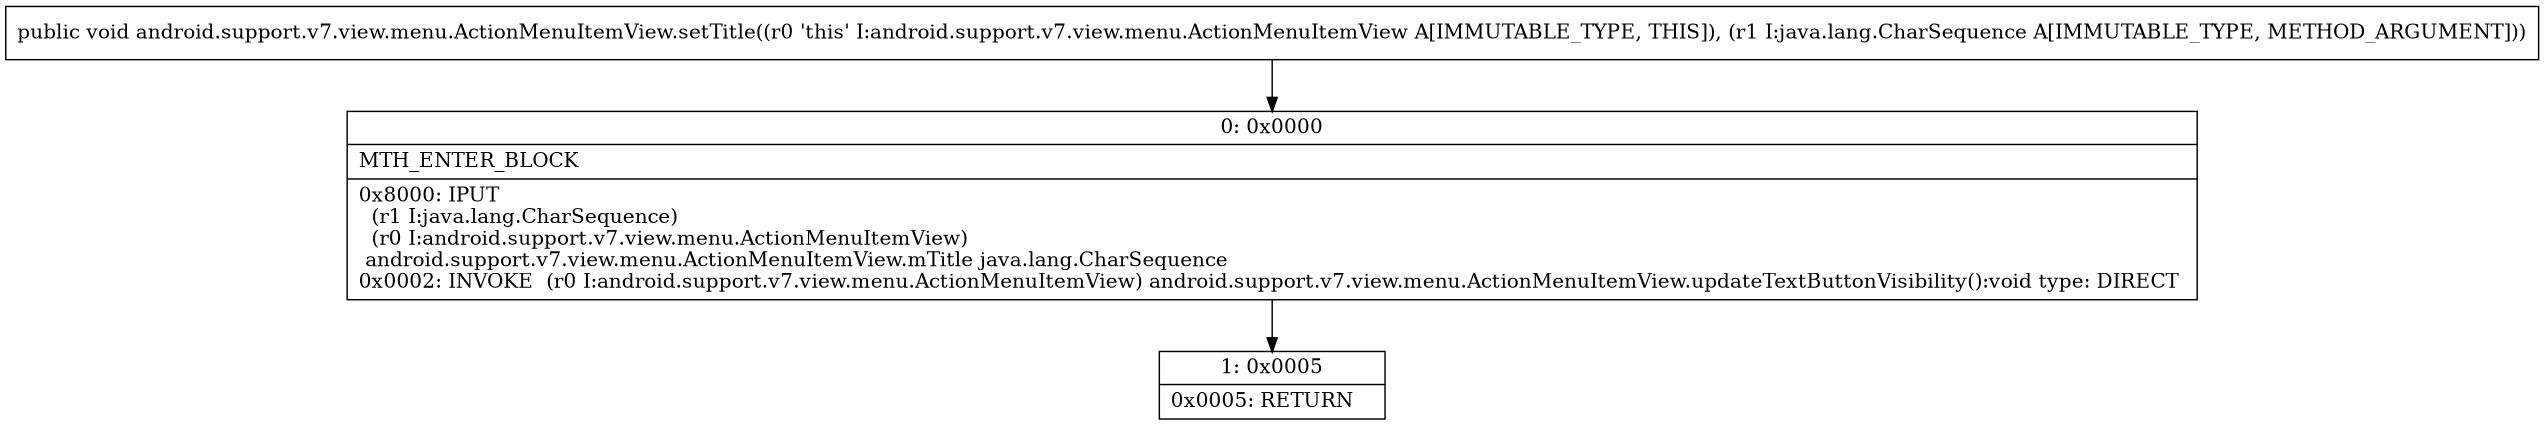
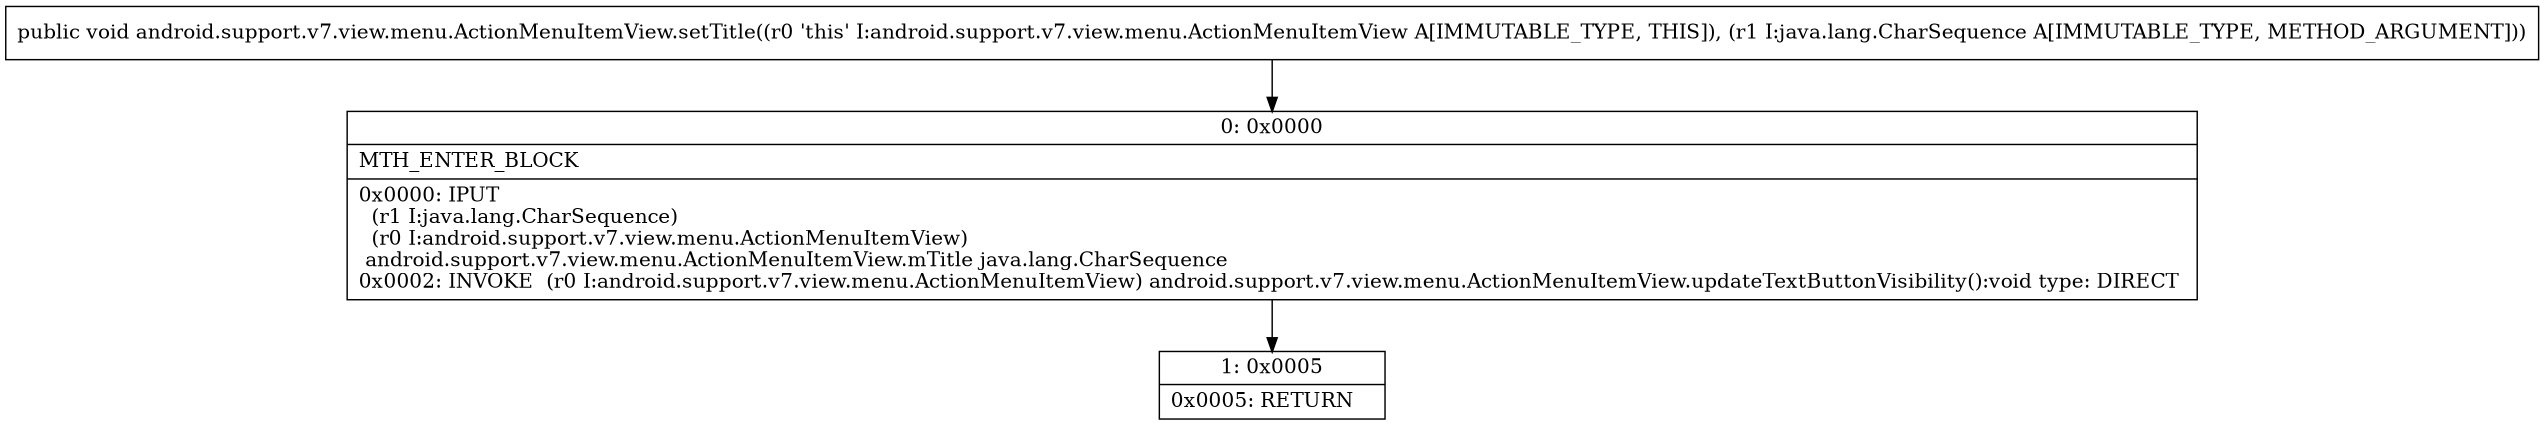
node "0: 0x0000": text "0x8000: IPUT" -> "0x0000: IPUT"
